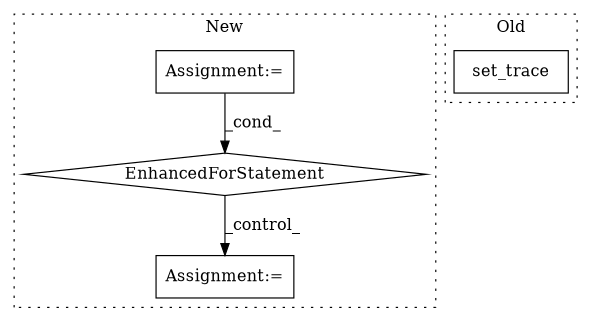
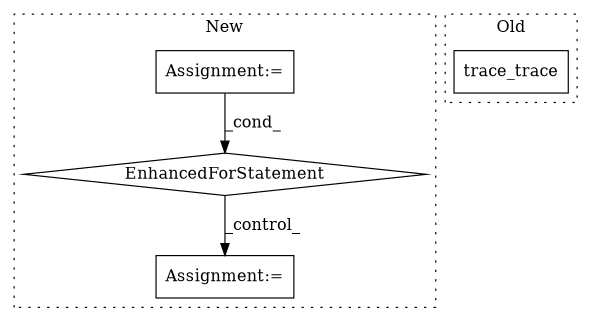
node "set_trace": label "set_trace" -> "trace_trace"
